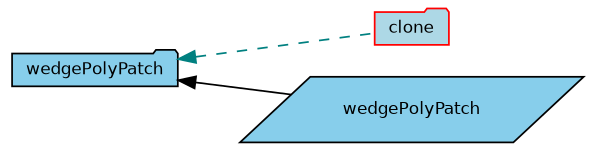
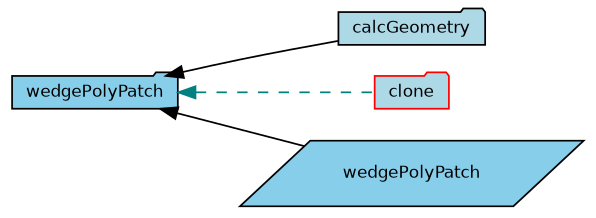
node "calcGeometry": added
